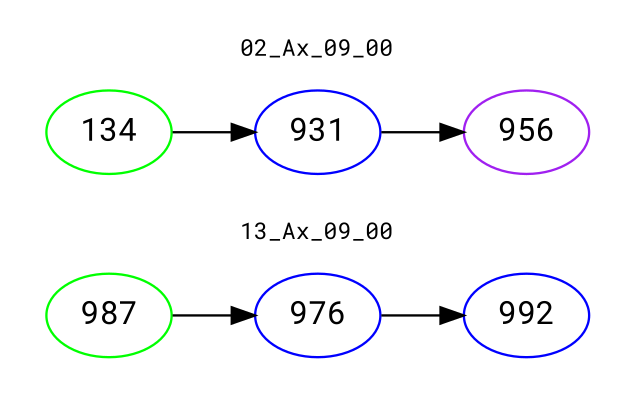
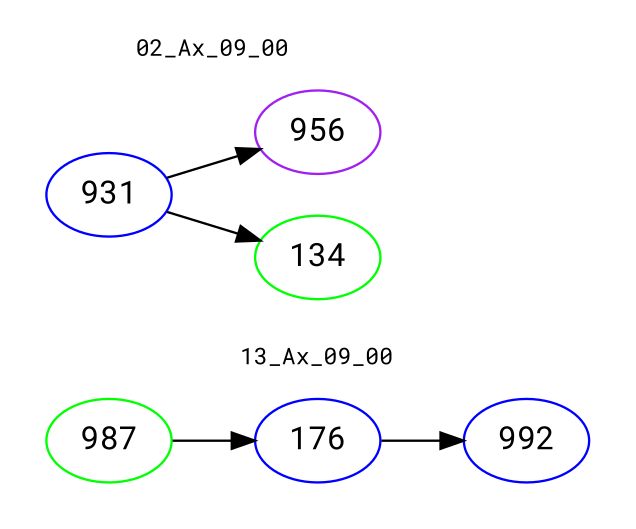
edge "134" -> "931": reversed
node "976": label "976" -> "176"
